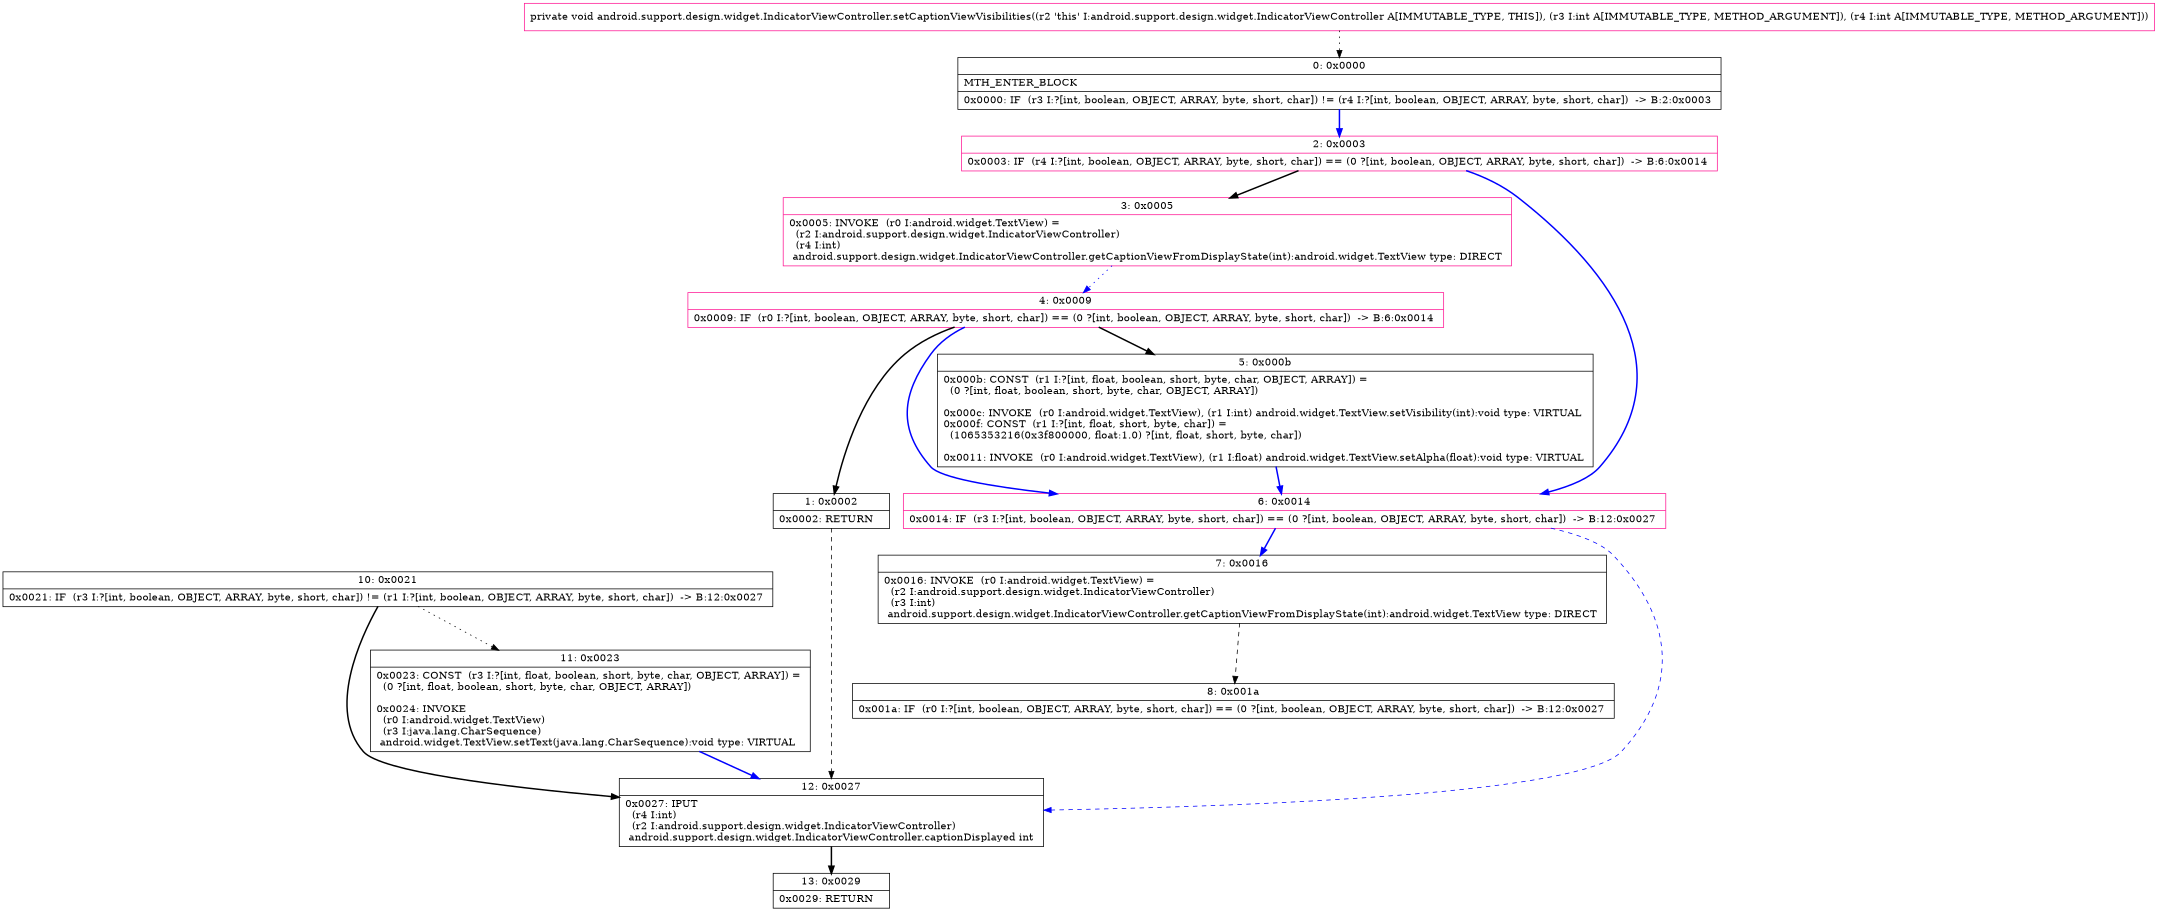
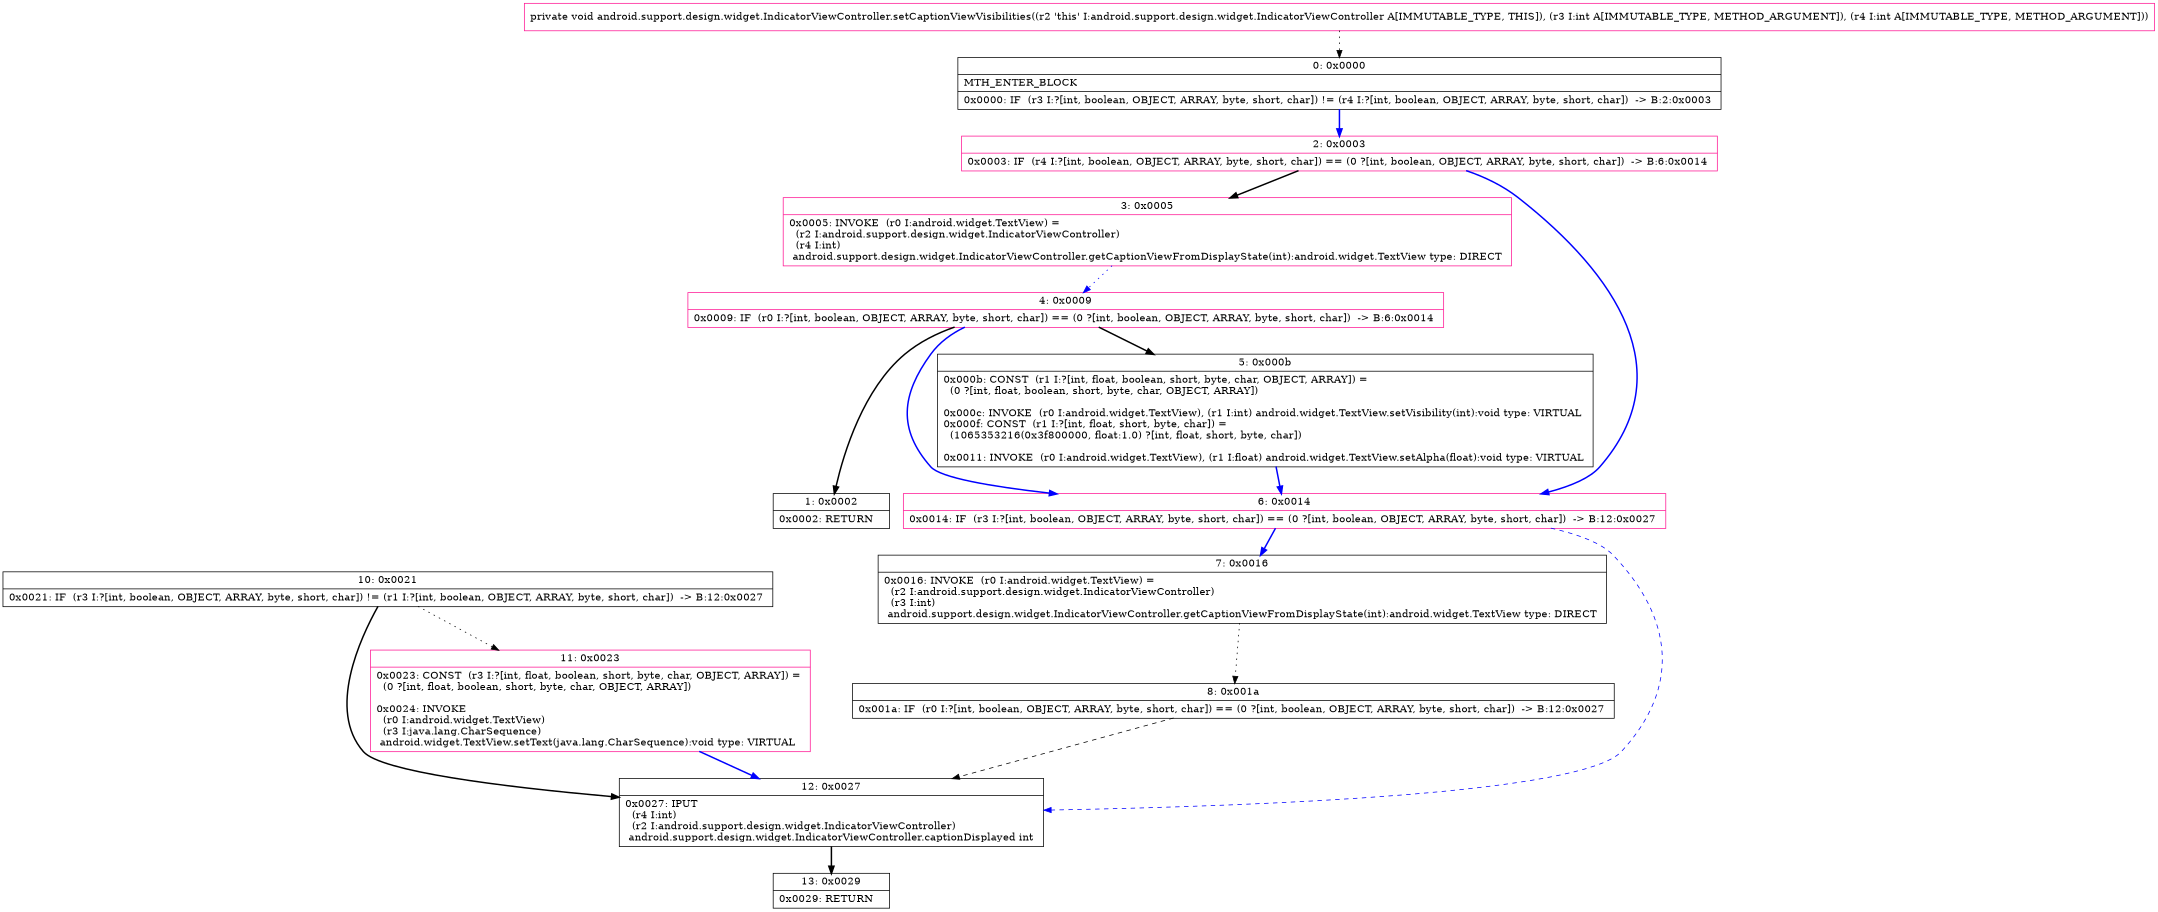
edge "1: 0x0002" -> "12: 0x0027": now "8: 0x001a" -> "12: 0x0027"
edge "7: 0x0016" -> "8: 0x001a": style dashed -> dotted
node "11: 0x0023": color black -> deeppink
